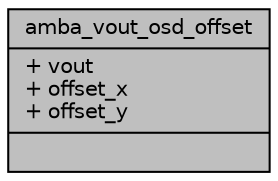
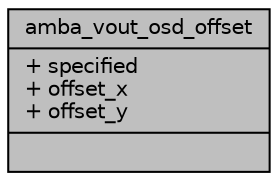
node "amba_vout_osd_offset": text "+ vout" -> "+ specified"
